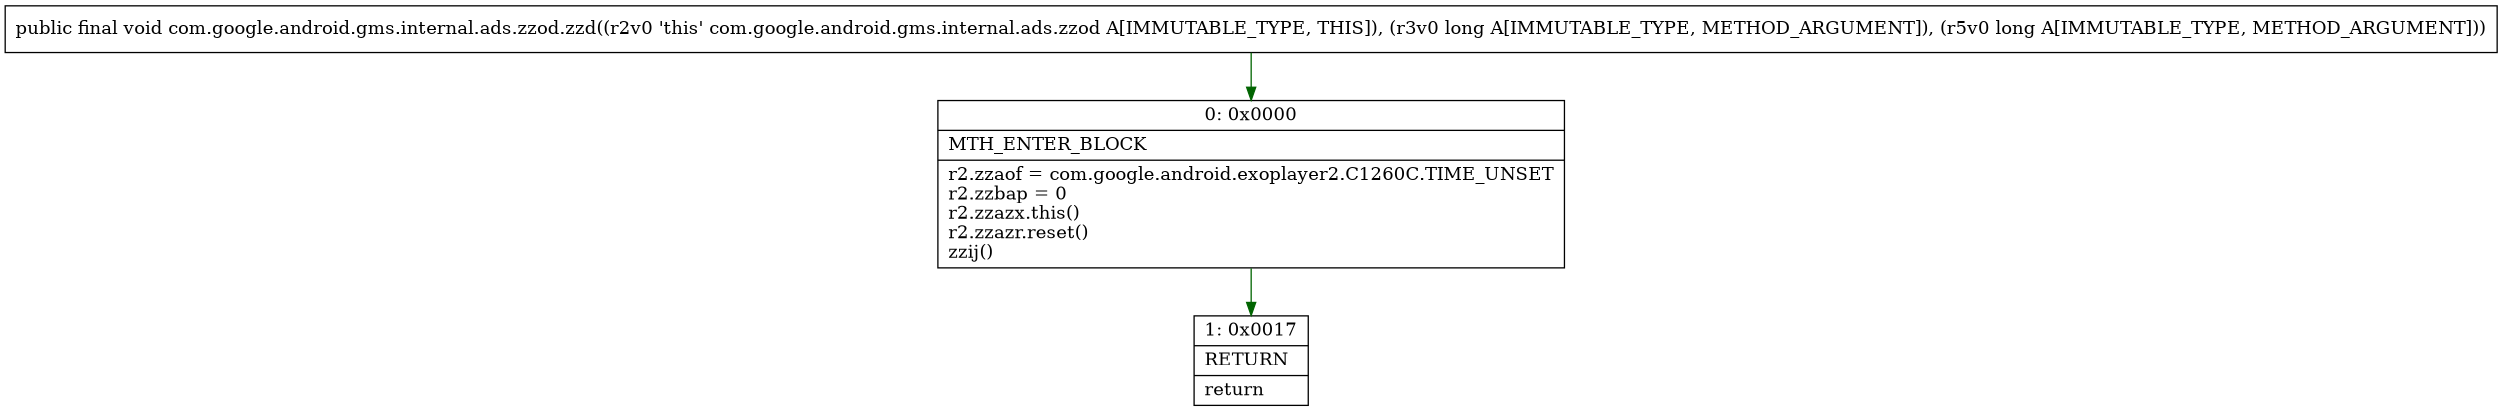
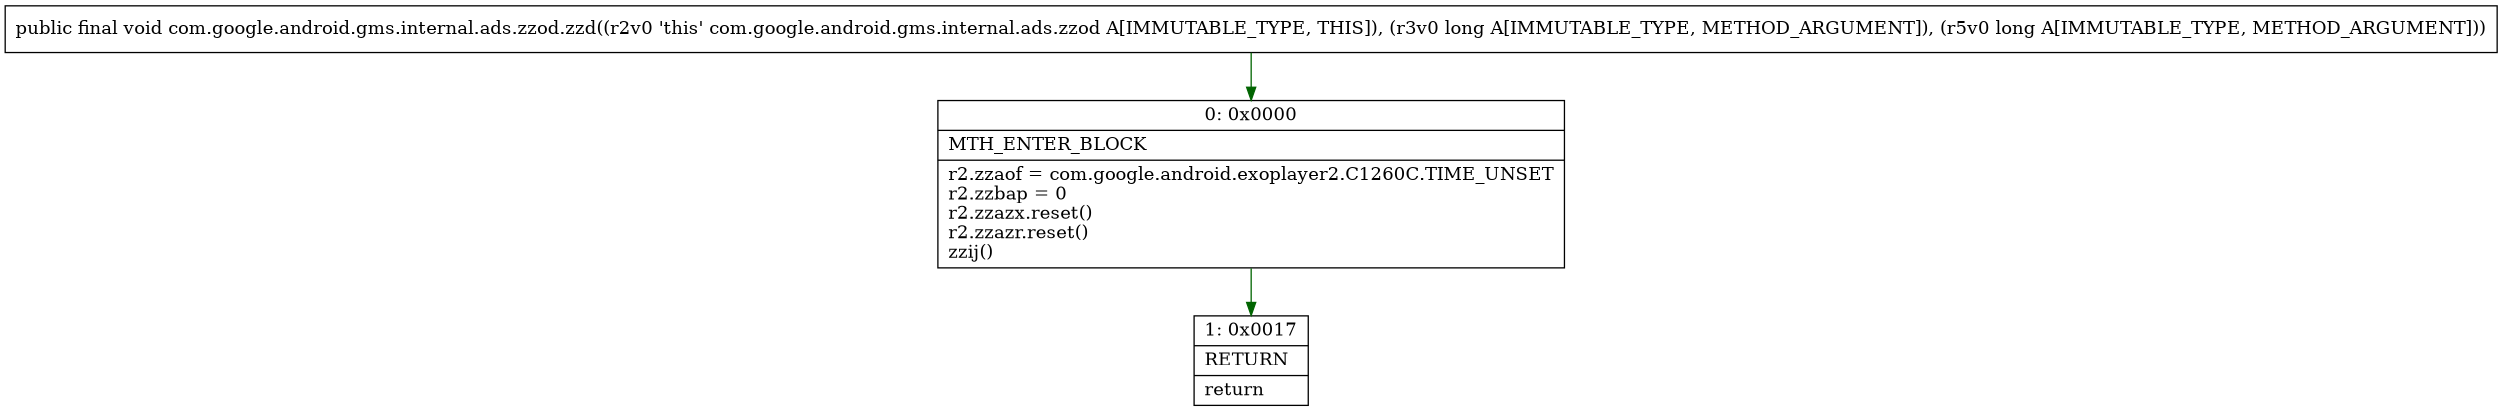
node "0: 0x0000": text "r2.zzazx.this()" -> "r2.zzazx.reset()"
